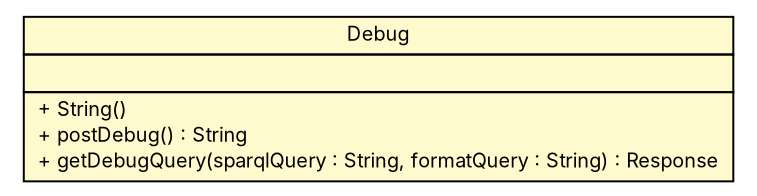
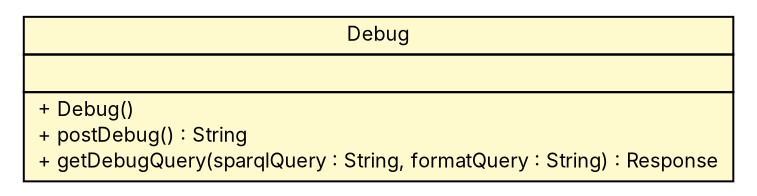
node "Debug": text "+ String()" -> "+ Debug()"
